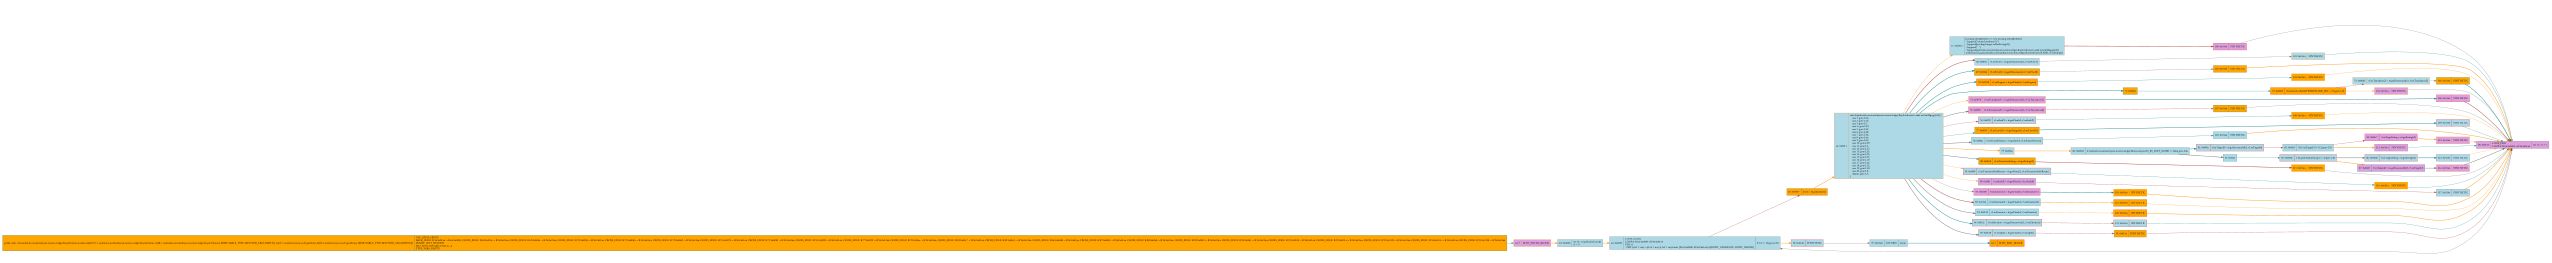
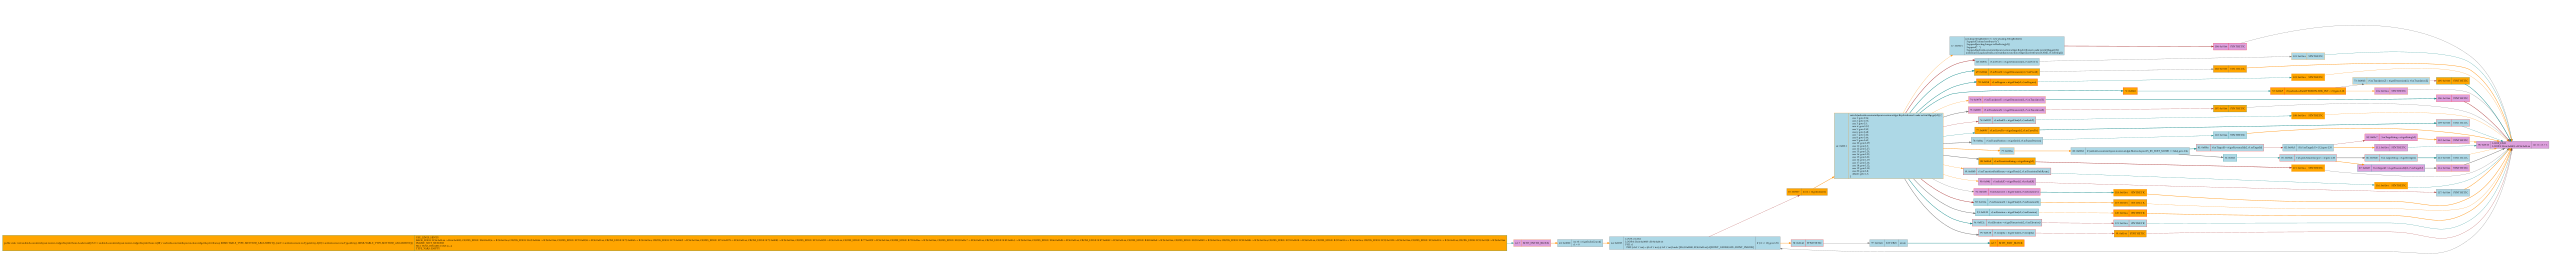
node "71: 0x0065": color teal -> red
